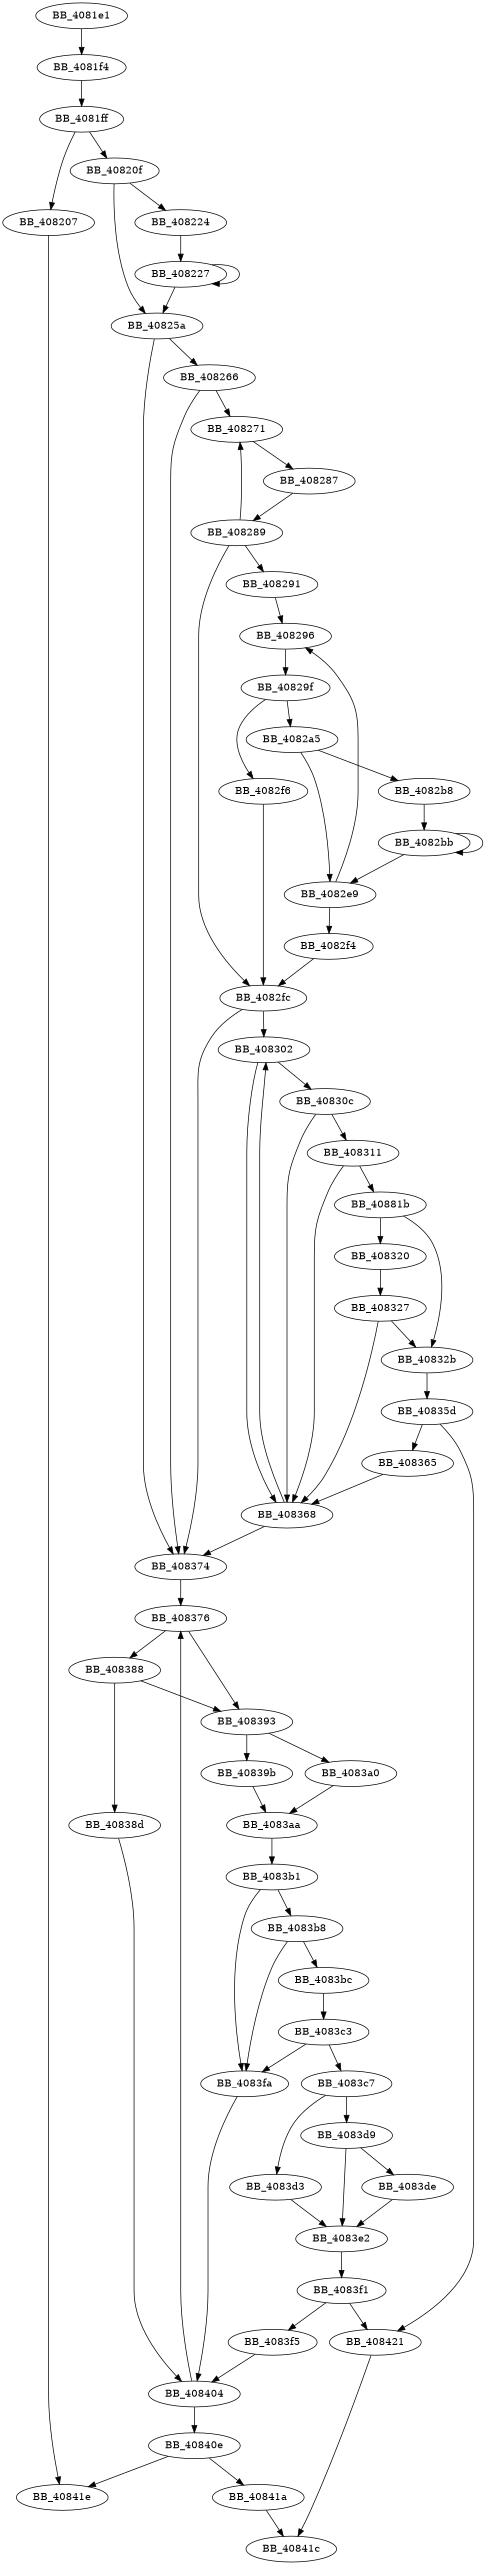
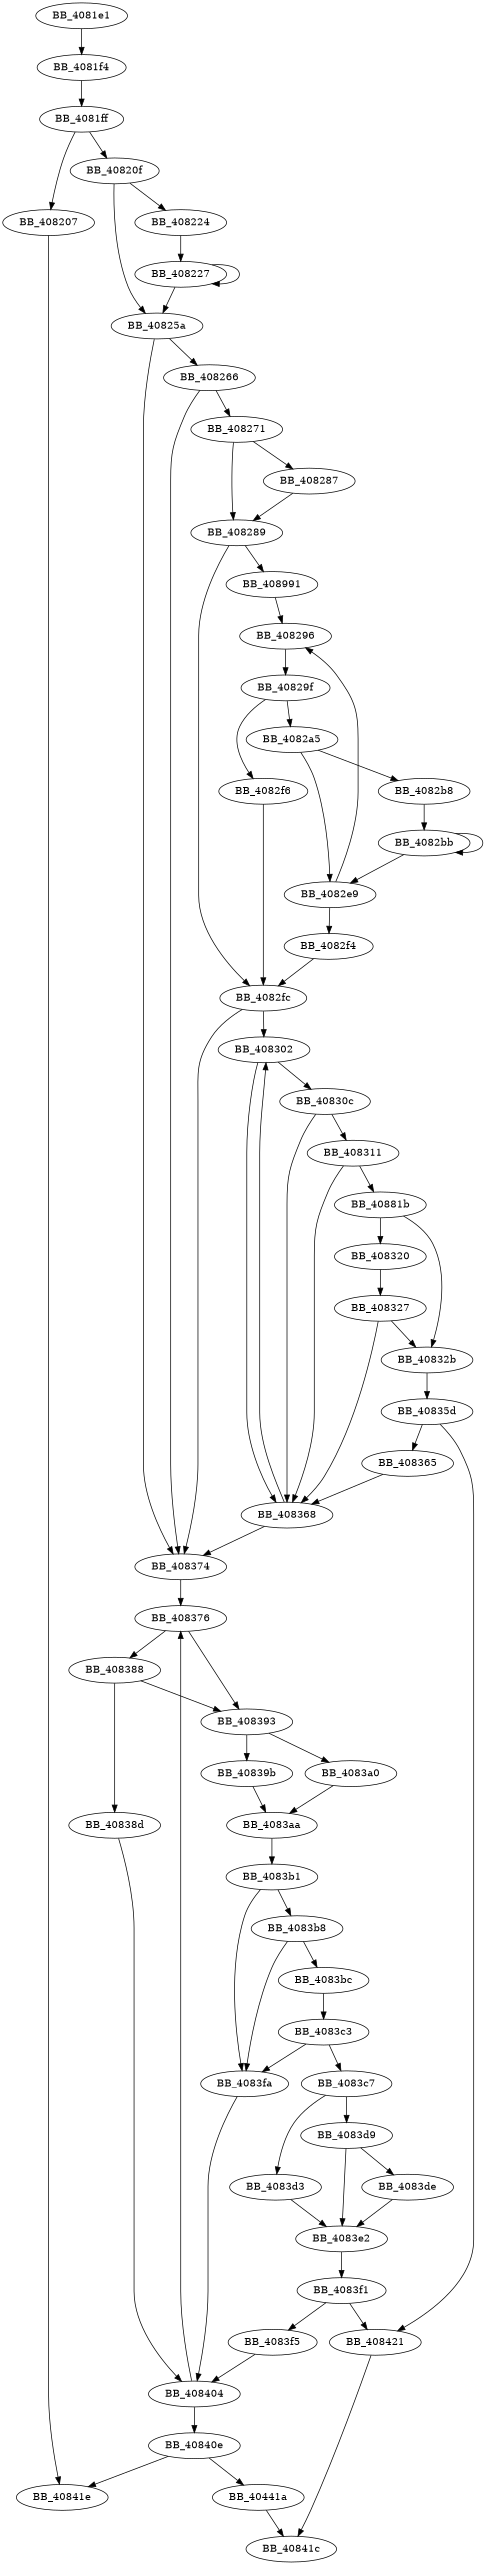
edge "BB_408289" -> "BB_408271": reversed
node "BB_408291": label "BB_408291" -> "BB_408991"
node "BB_40841a": label "BB_40841a" -> "BB_40441a"
